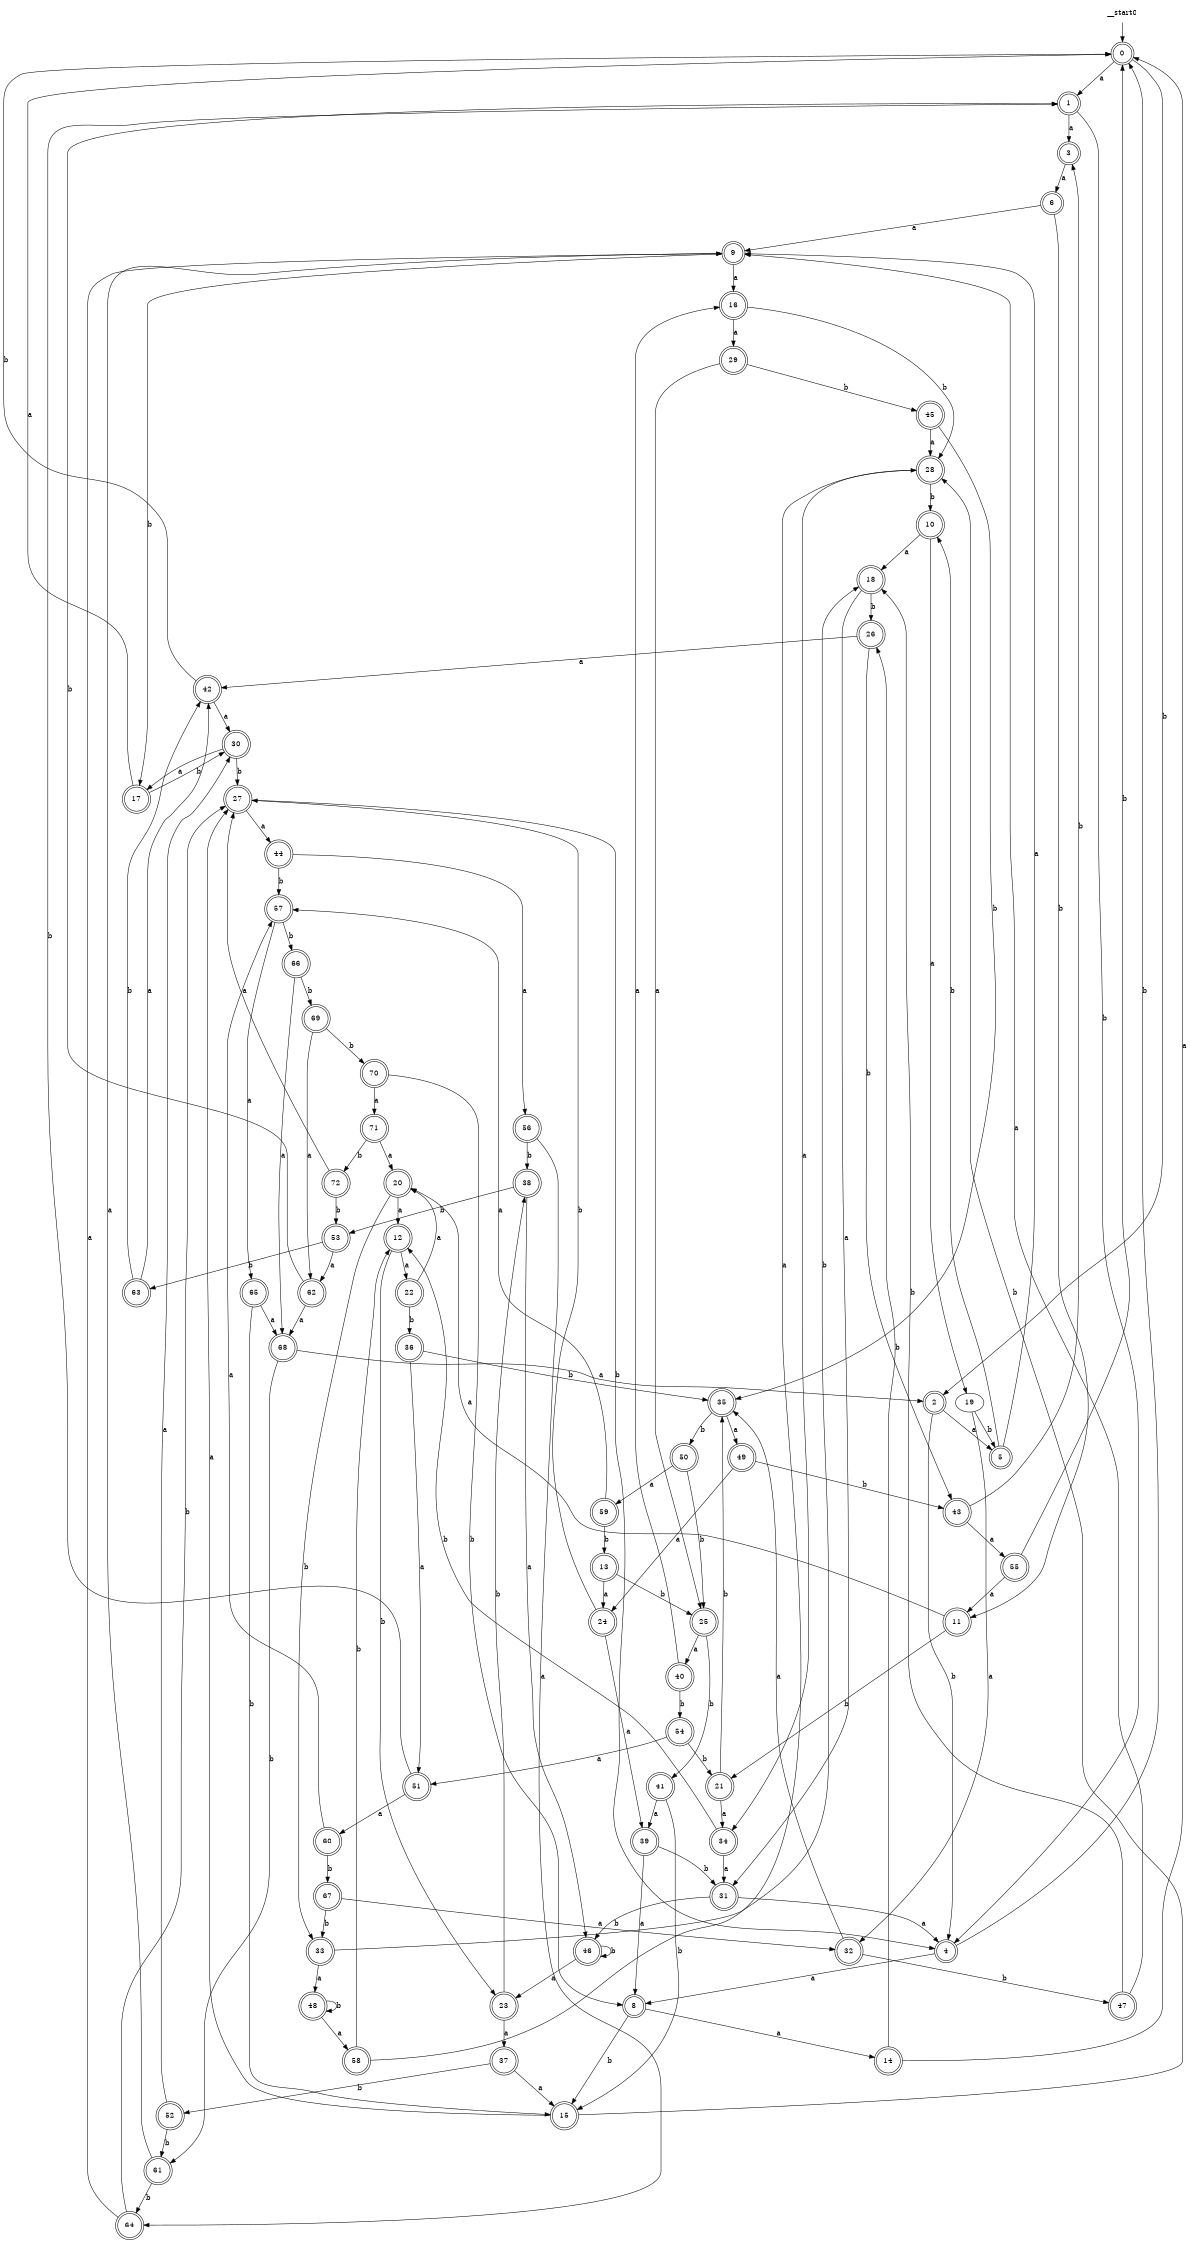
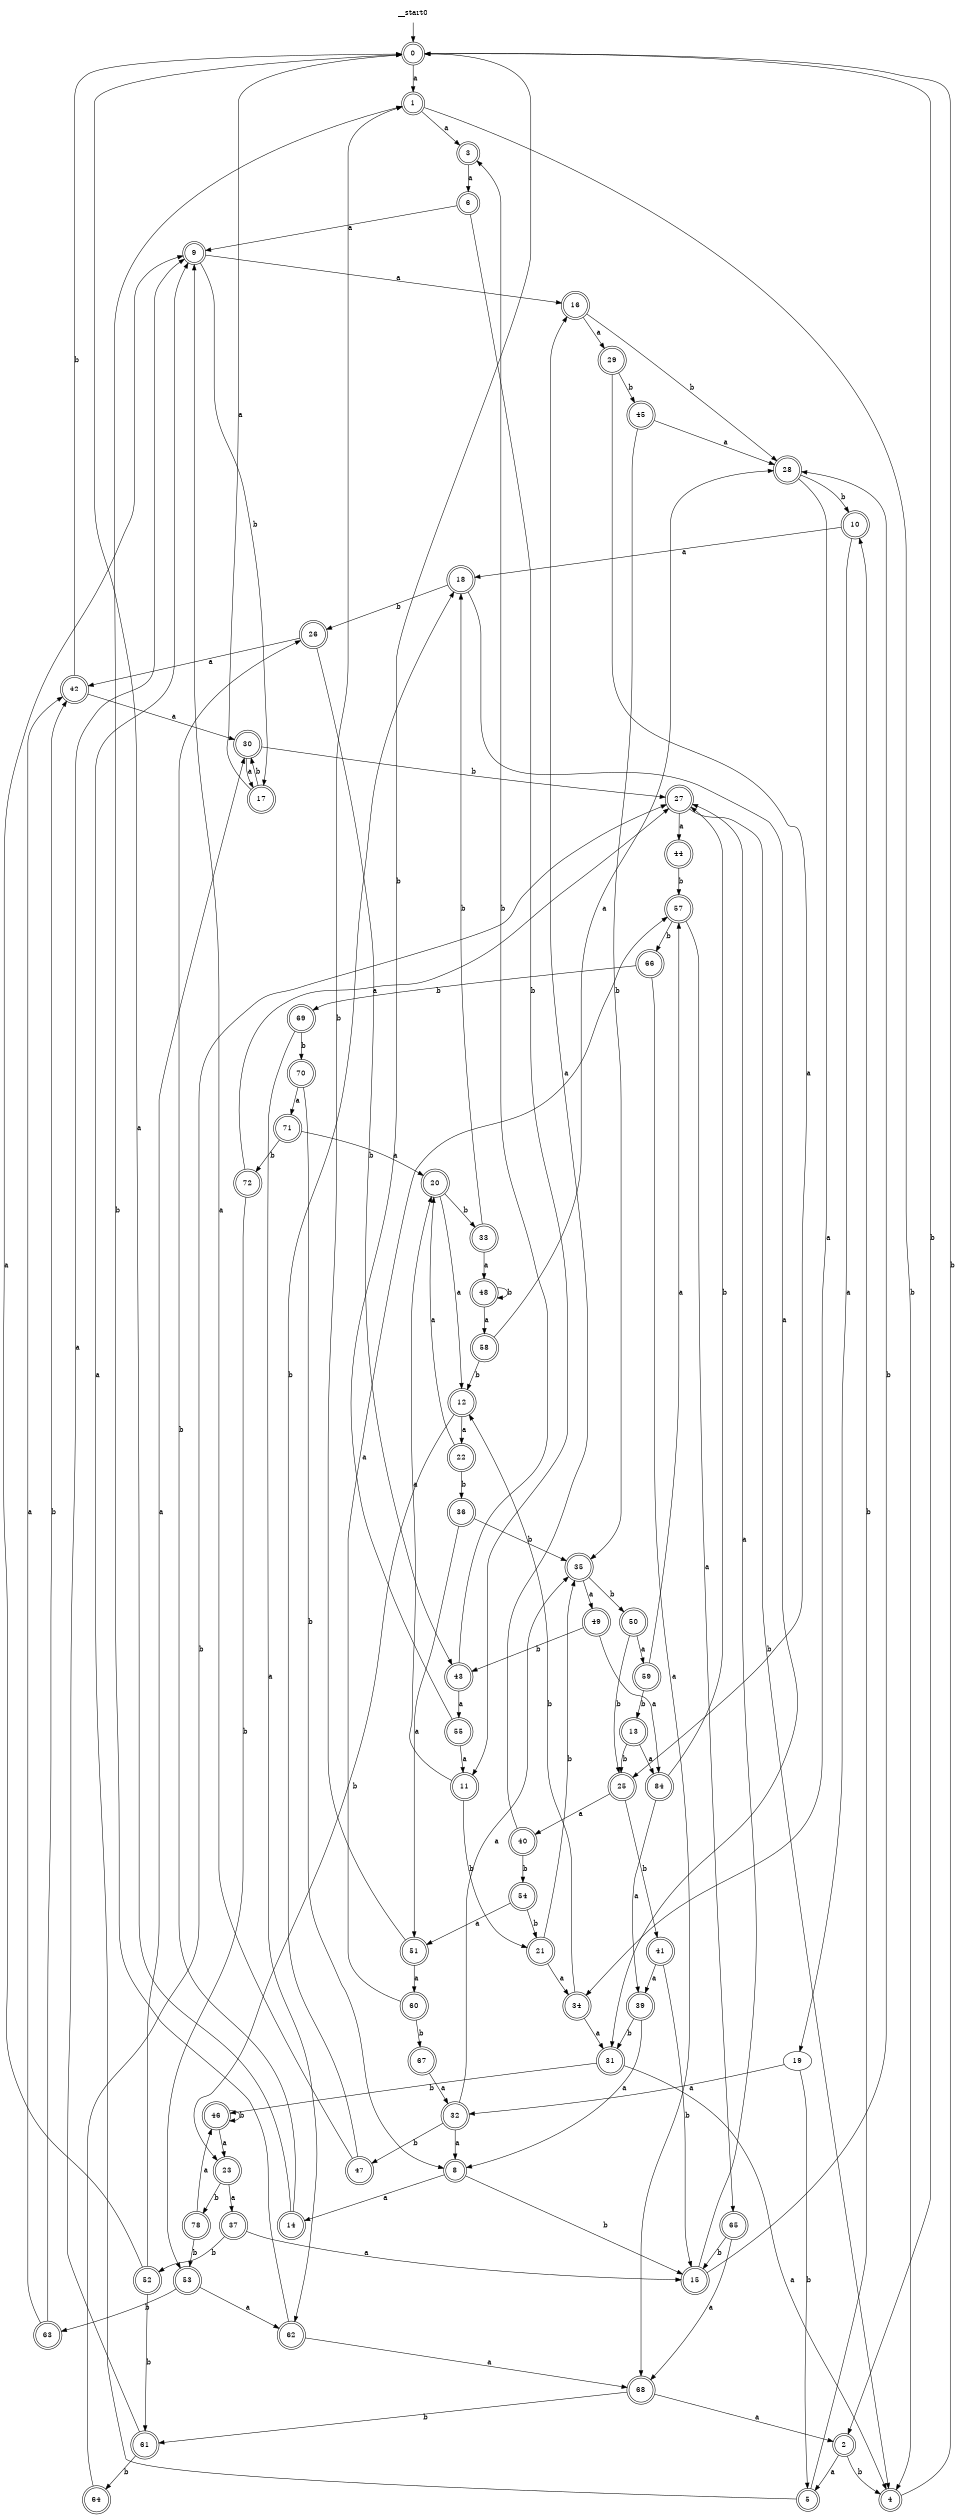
edge "64" -> "9": now "52" -> "9"
node "56": removed
node "38": label "38" -> "78"
node "24": label "24" -> "84"
edge "67" -> "33": removed, label "b"
edge "4" -> "8": now "32" -> "8"
